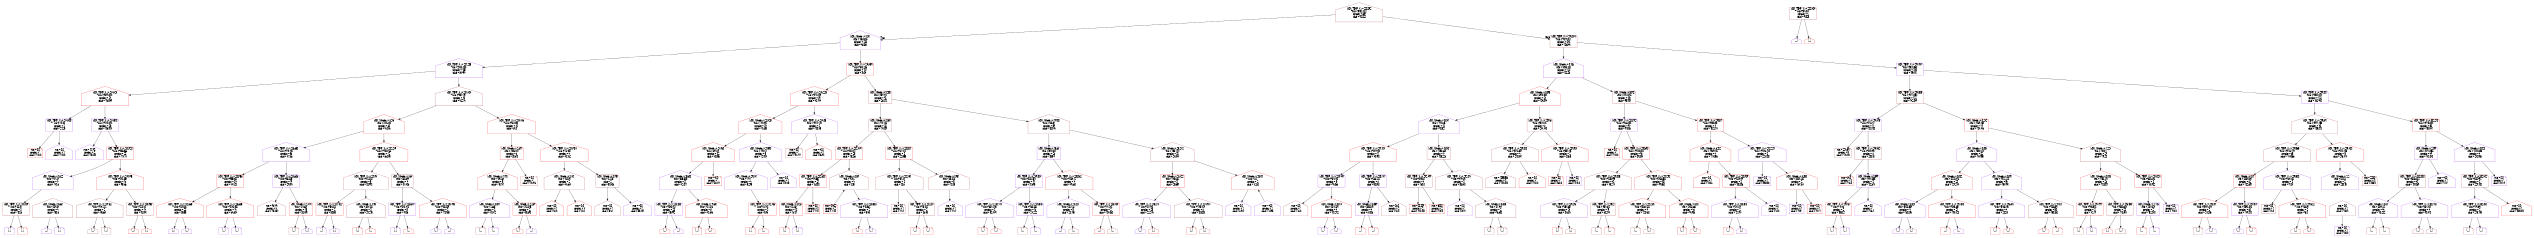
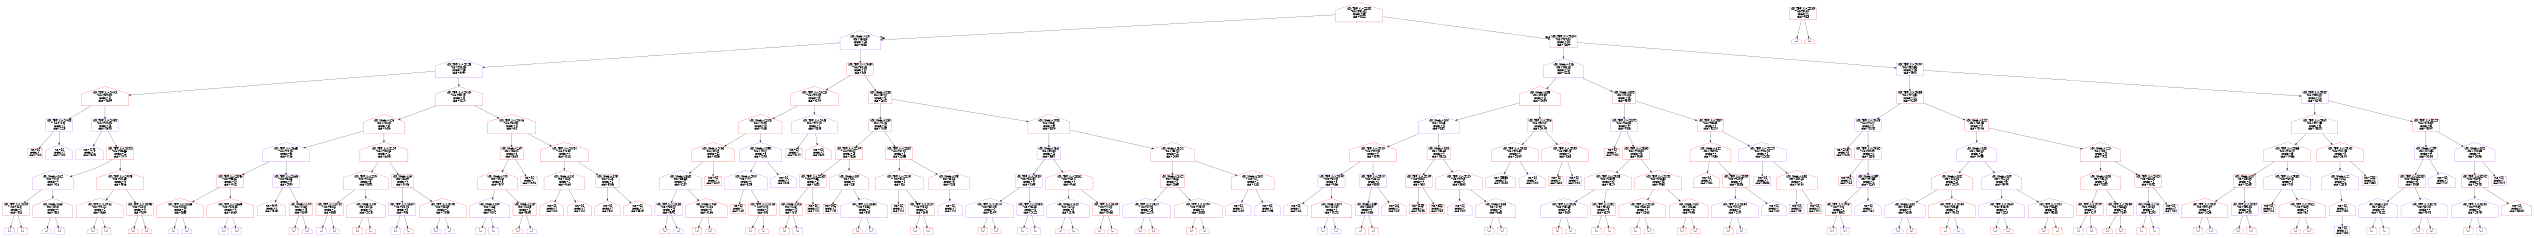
node "WOA_Nitrate <= 3.915 mse = 3.225 value = 2 value = 53.406": label "WOA_Nitrate <= 3.915 mse = 3.225 value = 2 value = 53.406" -> "WOA_Nitrate <= 3.915 mse = 3.225 samples = 2 value = 53.406"
node "mse = 0.0 samples = 1 value = 170.0": color red -> purple
edge "WOA_Nitrate <= 3.622 mse = 411.84 samples = 7 value = 173.6" -> "WOA_Nitrate <= 5.661 mse = 339.84 samples = 4 value = 158.6": added
edge "WOA_Nitrate <= 2.2 mse = 0.023 samples = 2 value = 280.15" -> "mse = 0.0 samples = 1 value = 280.3": added
edge "mse = -0.0 samples = 1 value = 7.895" -> "WOA_Nitrate <= 25.731 mse = 0.2 samples = 2 value = 7.263": reversed
edge "mse = 0.402 samples = 2 value = 1.25" -> "WOA_Nitrate <= 8.59 mse = 9.842 samples = 4 value = 3.35": reversed
node "mse = 0.0 samples = 7 value = 47.0": label "mse = 0.0 samples = 7 value = 47.0" -> "mse = 0.0 samples = 1 value = 47.0"
node "mse = -0.0 samples = 1 value = 55.202": color purple -> red
node "mse = 0.0 samples = 1 value = 2.632": added
